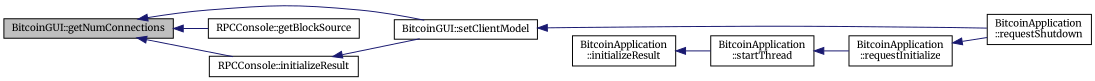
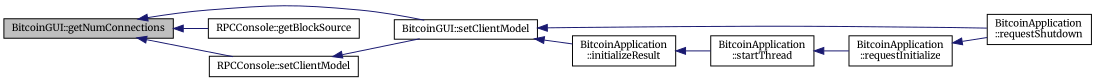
edge "BitcoinApplication ::initializeResult" -> "BitcoinGUI::setClientModel": added
node "RPCConsole::initializeResult": label "RPCConsole::initializeResult" -> "RPCConsole::setClientModel"
